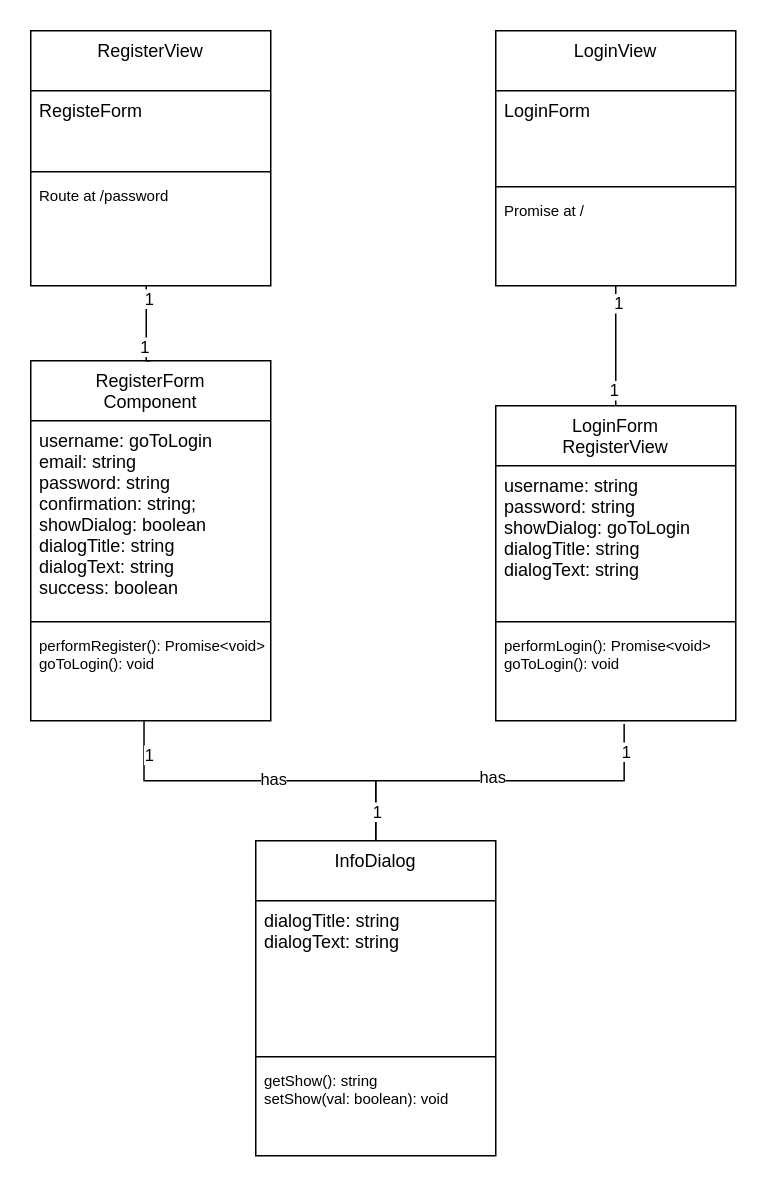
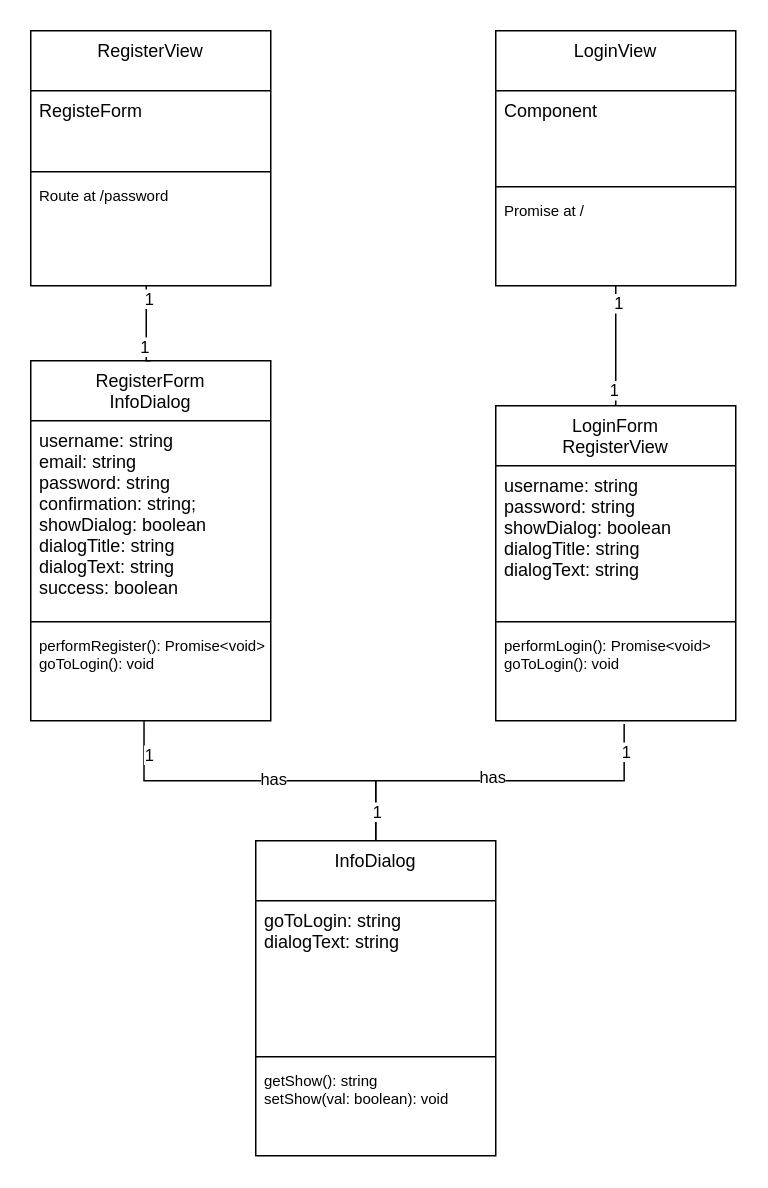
node "LoginForm": label "LoginForm" -> "Component"
node "RegisterForm Component": label "RegisterForm Component" -> "RegisterForm InfoDialog"
node "username: goToLogin email: string password: string confirmation: string; showDialog: boolean dialogTitle: string dialogText: string success: boolean": label "username: goToLogin email: string password: string confirmation: string; showDialog: boolean dialogTitle: string dialogText: string success: boolean" -> "username: string email: string password: string confirmation: string; showDialog: boolean dialogTitle: string dialogText: string success: boolean"
node "username: string password: string showDialog: goToLogin dialogTitle: string dialogText: string": label "username: string password: string showDialog: goToLogin dialogTitle: string dialogText: string" -> "username: string password: string showDialog: boolean dialogTitle: string dialogText: string"
node "dialogTitle: string dialogText: string": label "dialogTitle: string dialogText: string" -> "goToLogin: string dialogText: string"
